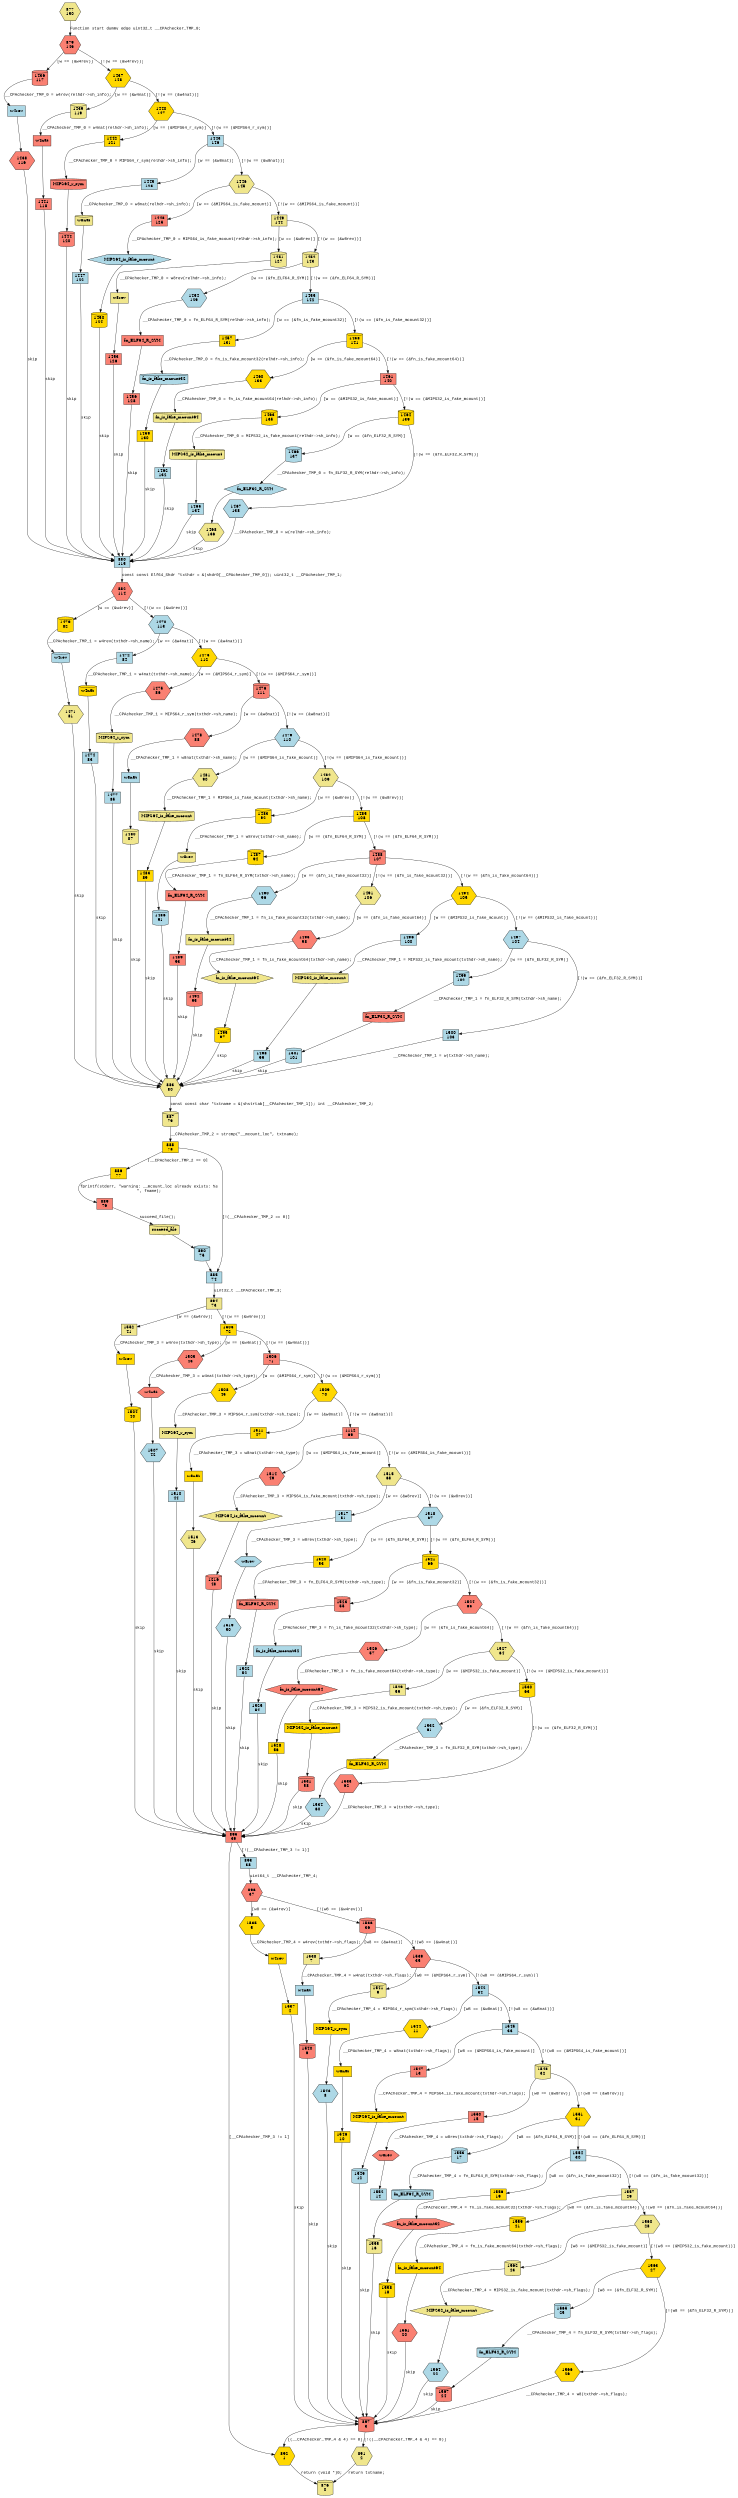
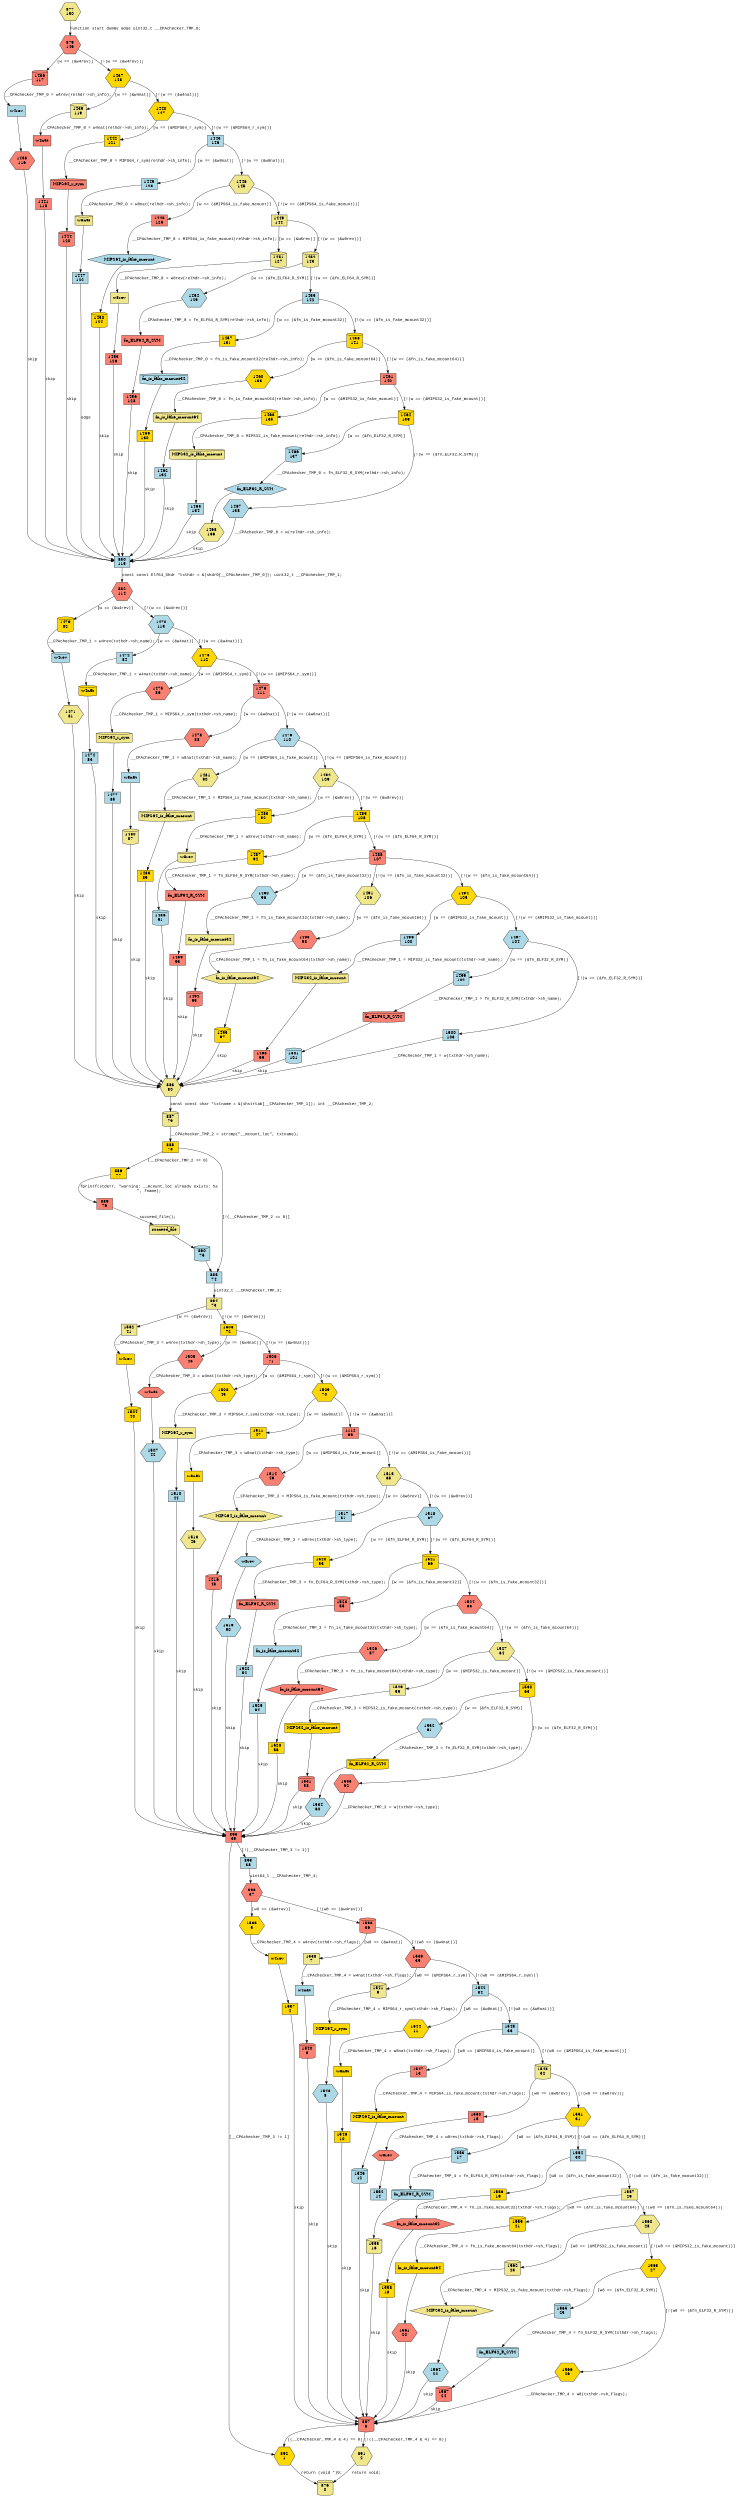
edge "1447 122" -> "880 115": label "skip" -> "edge"
node "1498 99": fillcolor lightblue -> salmon
edge "891 2" -> "876 0": label "return txtname;" -> "return void;"
